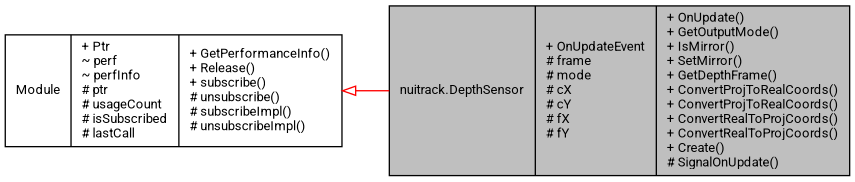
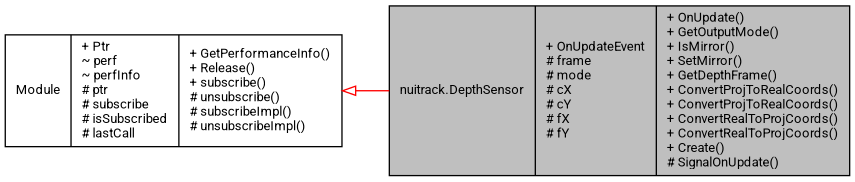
node "Module": text "# usageCount" -> "# subscribe"
